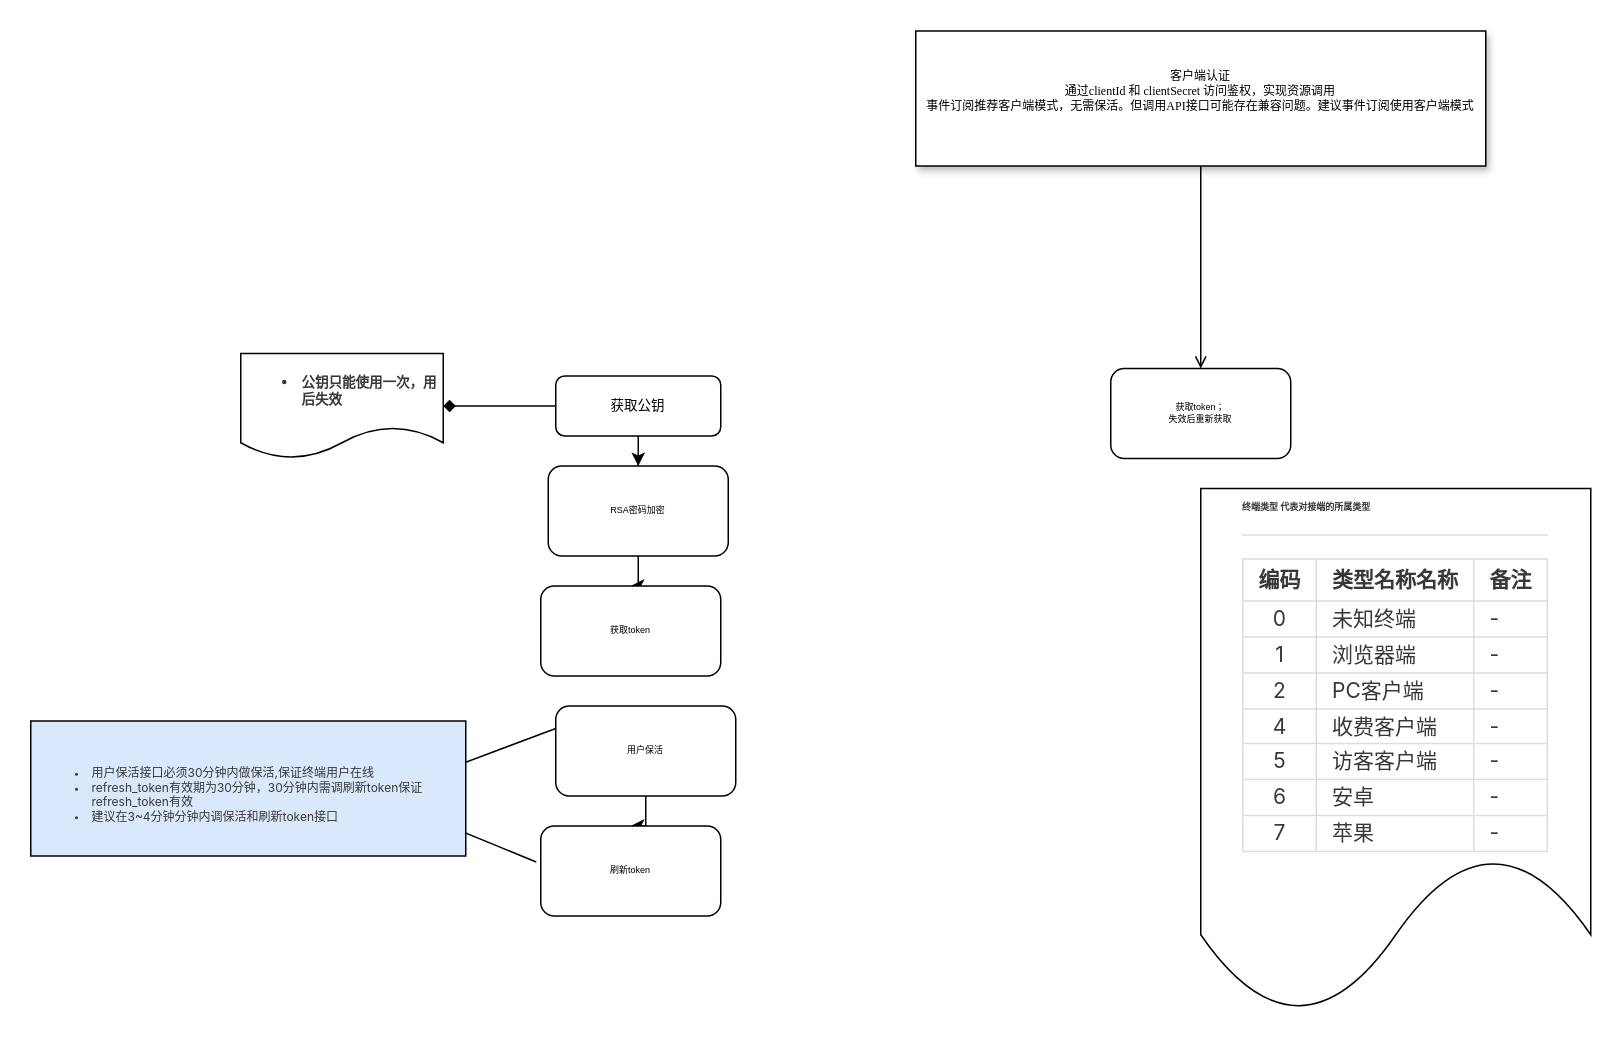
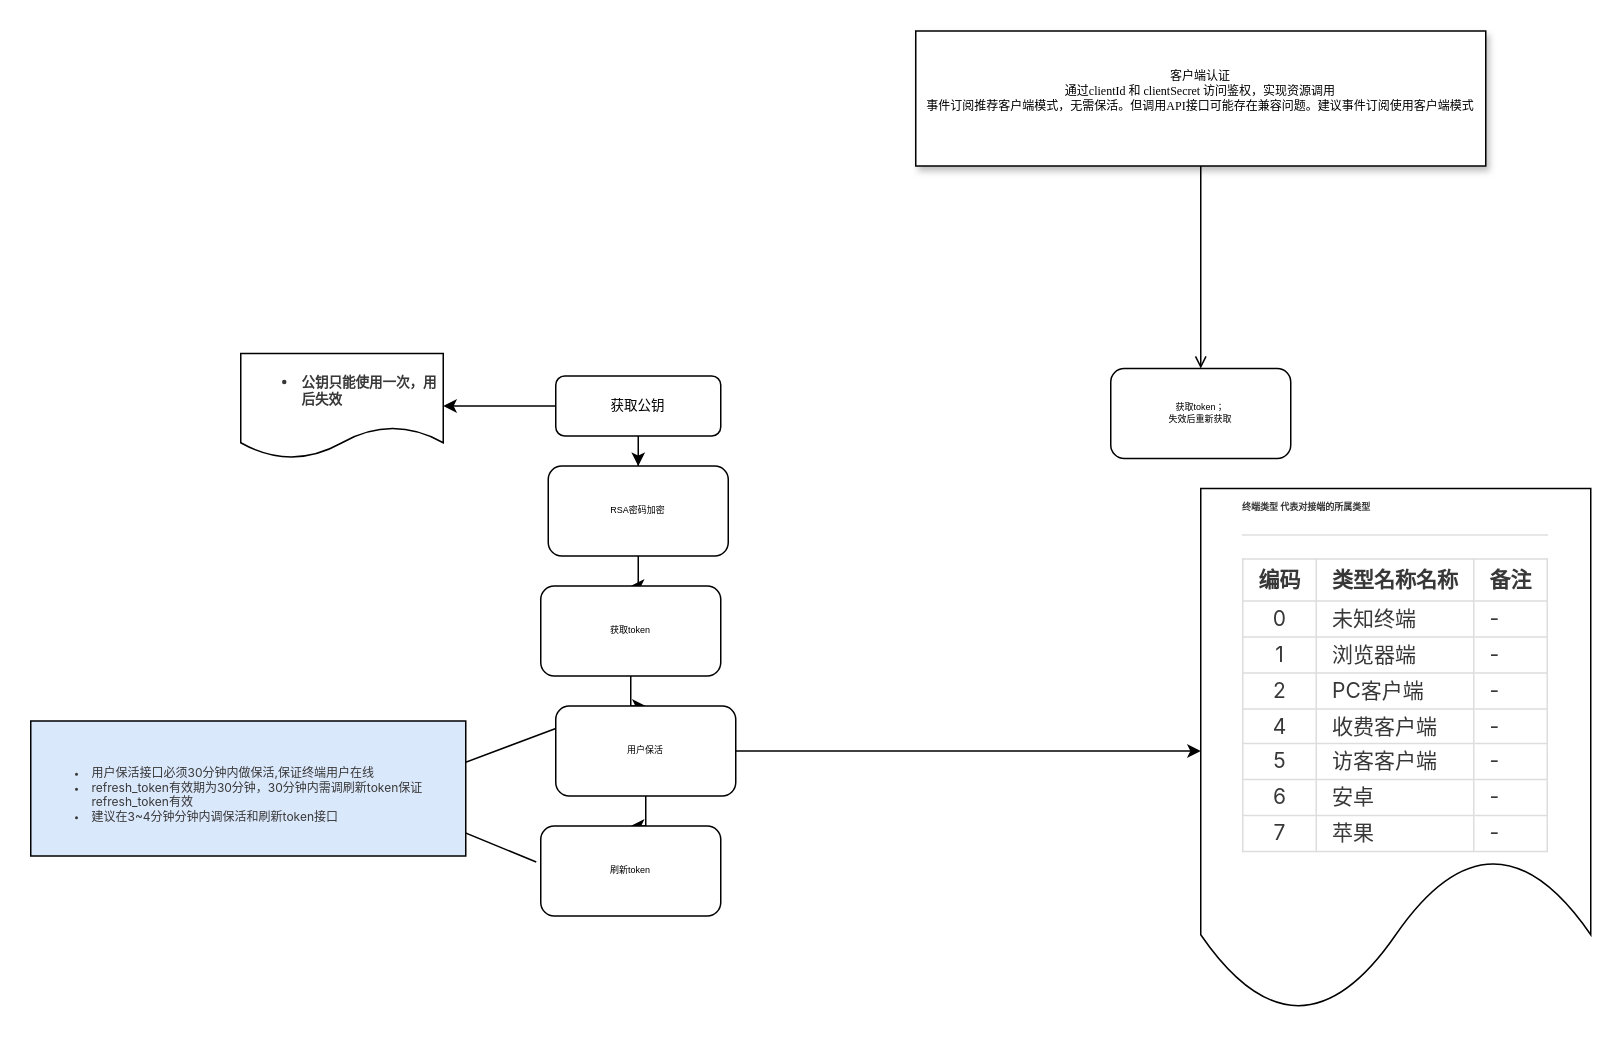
edge "获取公钥" -> "公钥只能使用一次，用后失效": arrowhead diamond -> classic
edge "获取token" -> "用户保活": added
edge "用户保活" -> "终端类型 代表对接端的所属类型 编码类型名称名称备注 0 未知终端 - 1 浏览器端 - 2 PC客户端 - 4 收费客户端 - 5 访客客户端 - 6 安卓 - 7 苹果 -": added
